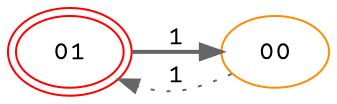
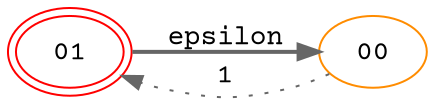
edge "01" -> "00": label "1" -> "epsilon"
